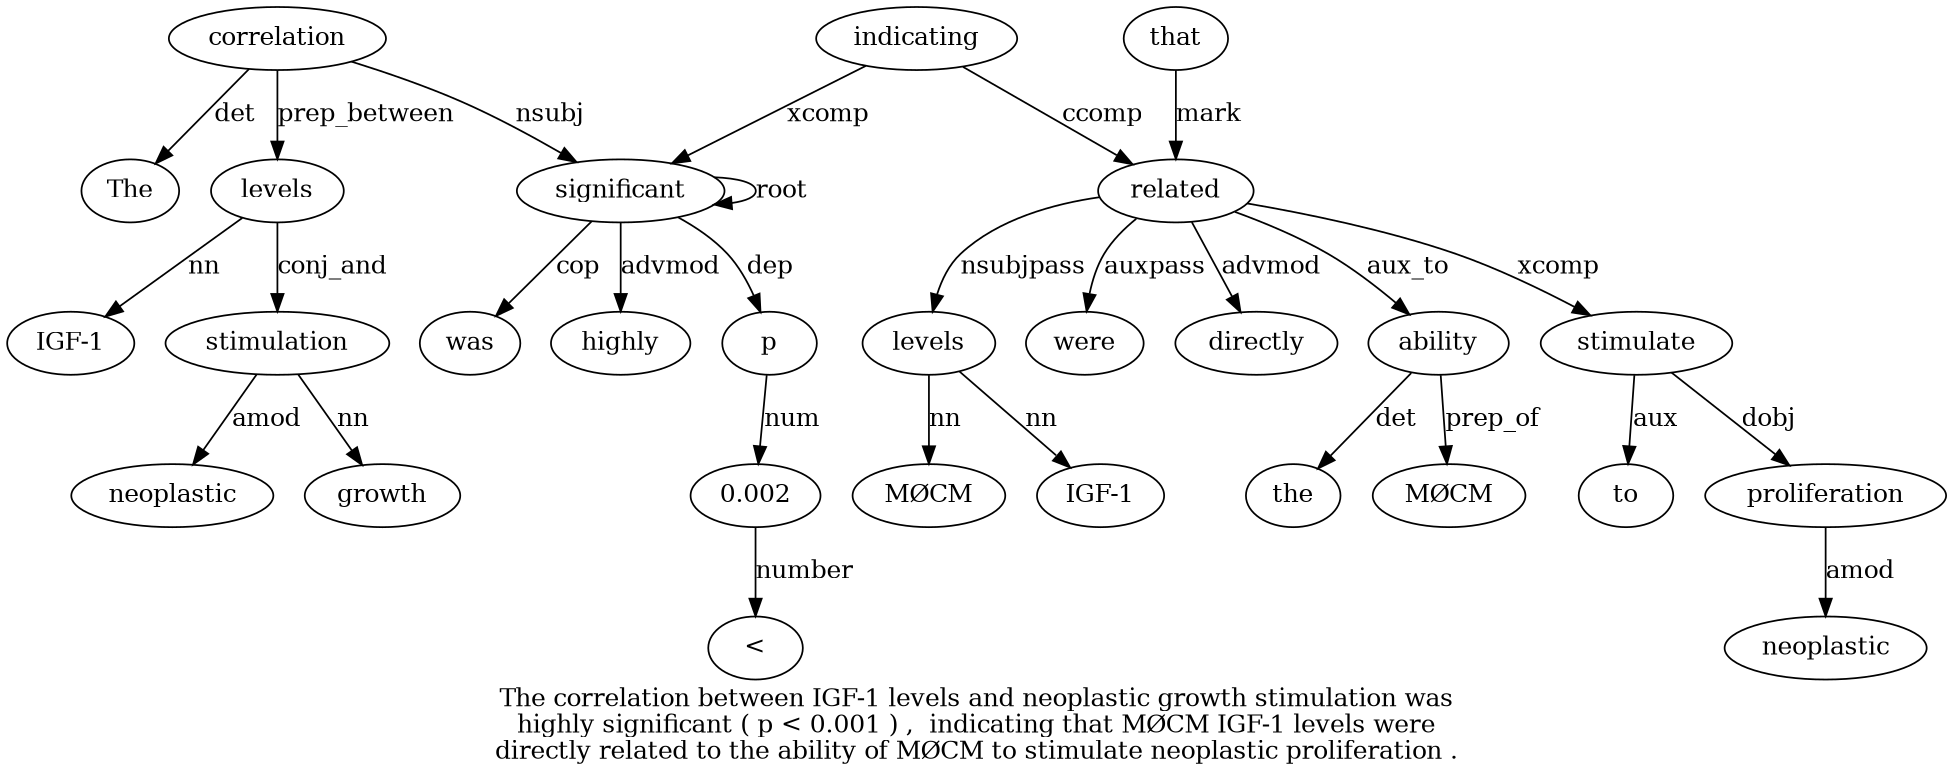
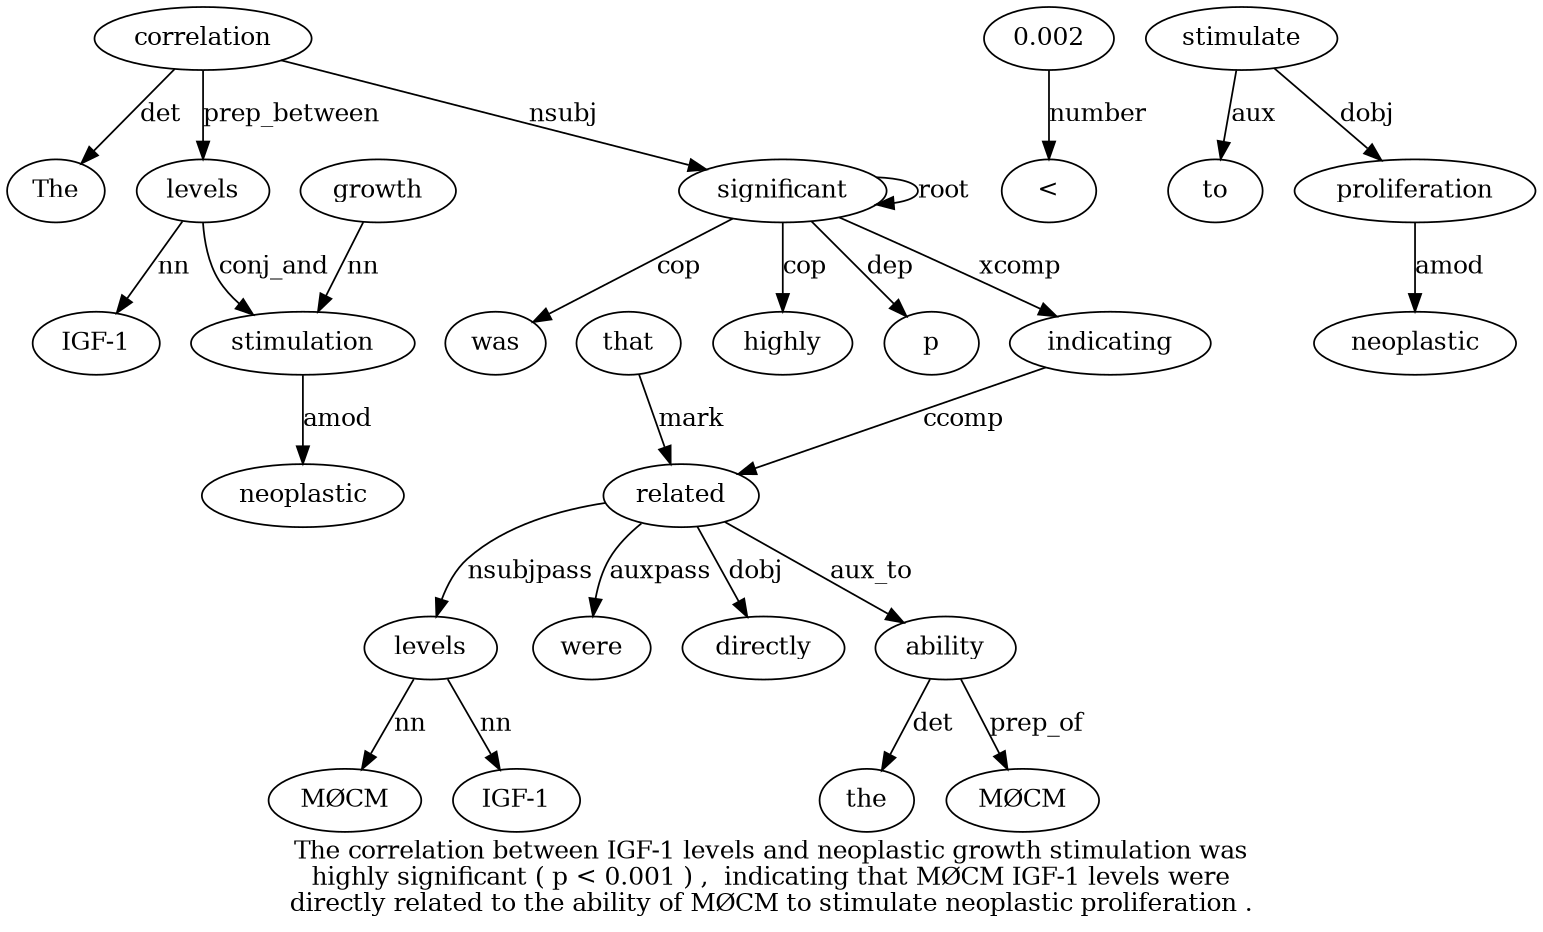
edge "indicating" -> "significant": reversed
edge "related" -> "stimulate": removed, label "xcomp"
edge "significant" -> "highly": label "advmod" -> "cop"
edge "related" -> "directly": label "advmod" -> "dobj"
edge "p" -> "0.002": removed, label "num"
edge "stimulation" -> "growth": reversed
